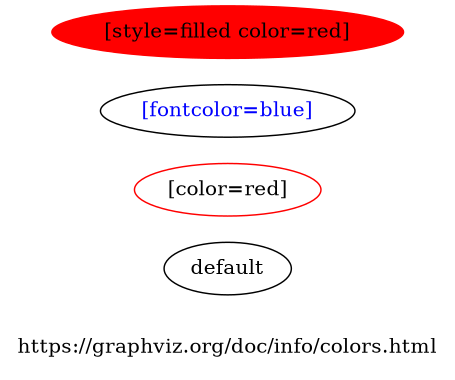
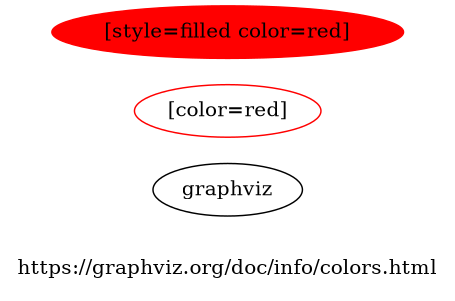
node "[fontcolor=blue]": removed
node "default": label "default" -> "graphviz"
